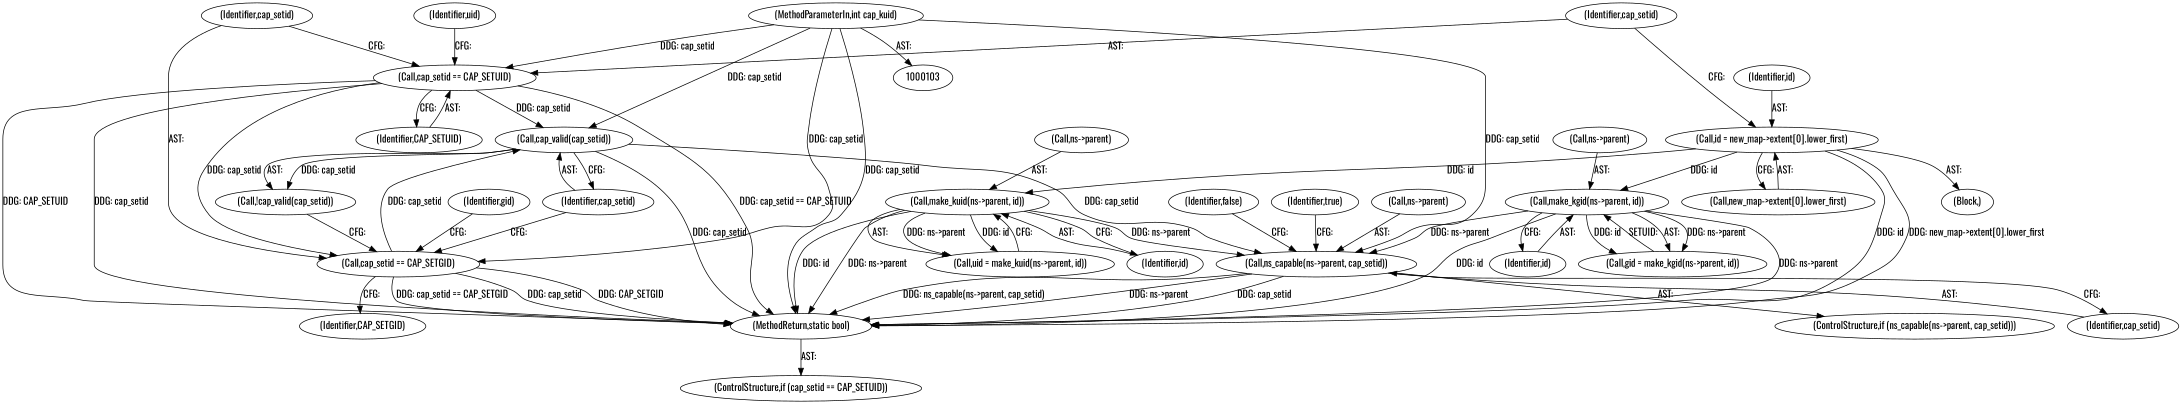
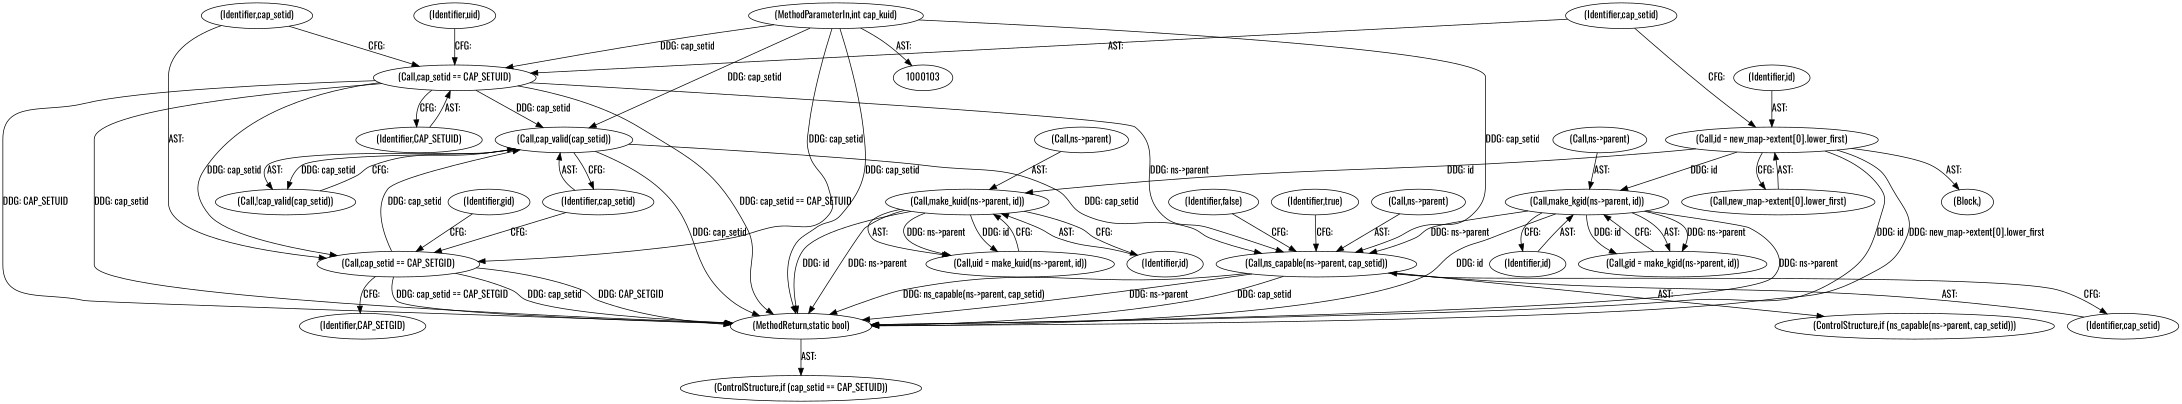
edge "(Call,!cap_valid(cap_setid))" -> "(Call,cap_setid == CAP_SETGID)": now "(Call,!cap_valid(cap_setid))" -> "(Call,cap_valid(cap_setid))"
edge "(Call,gid = make_kgid(ns->parent, id))" -> "(Call,make_kgid(ns->parent, id))": label "SETUID: " -> "CFG: "
edge "(Call,make_kuid(ns->parent, id))" -> "(Call,ns_capable(ns->parent, cap_setid))": now "(Call,cap_setid == CAP_SETUID)" -> "(Call,ns_capable(ns->parent, cap_setid))"
